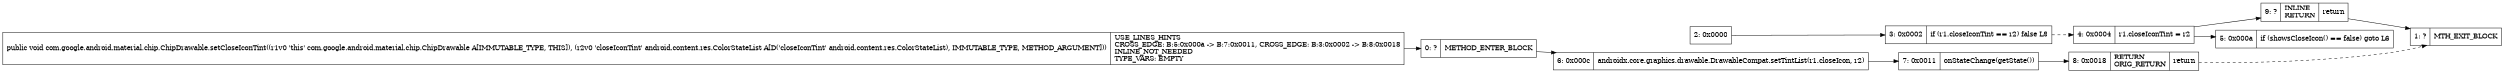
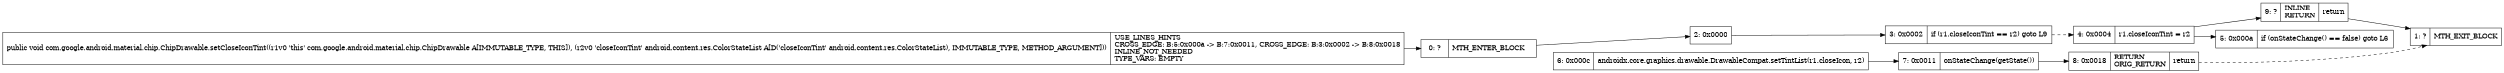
node "3: 0x0002": text "if (r1.closeIconTint == r2) false L9" -> "if (r1.closeIconTint == r2) goto L9"
node "5: 0x000a": text "if (showsCloseIcon() == false) goto L6" -> "if (onStateChange() == false) goto L6"
node "0: ?": text "METHOD_ENTER_BLOCK" -> "MTH_ENTER_BLOCK"
edge "0: ?" -> "6: 0x000c": now "0: ?" -> "2: 0x0000"
